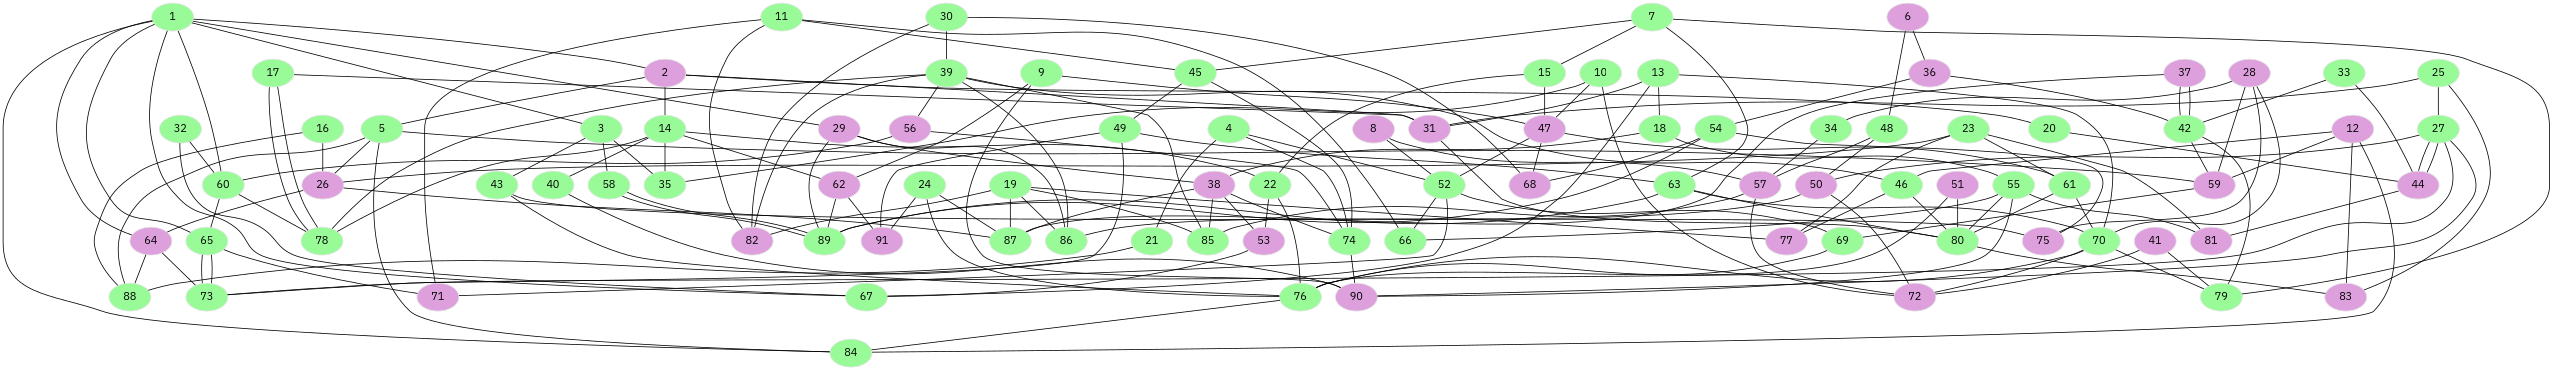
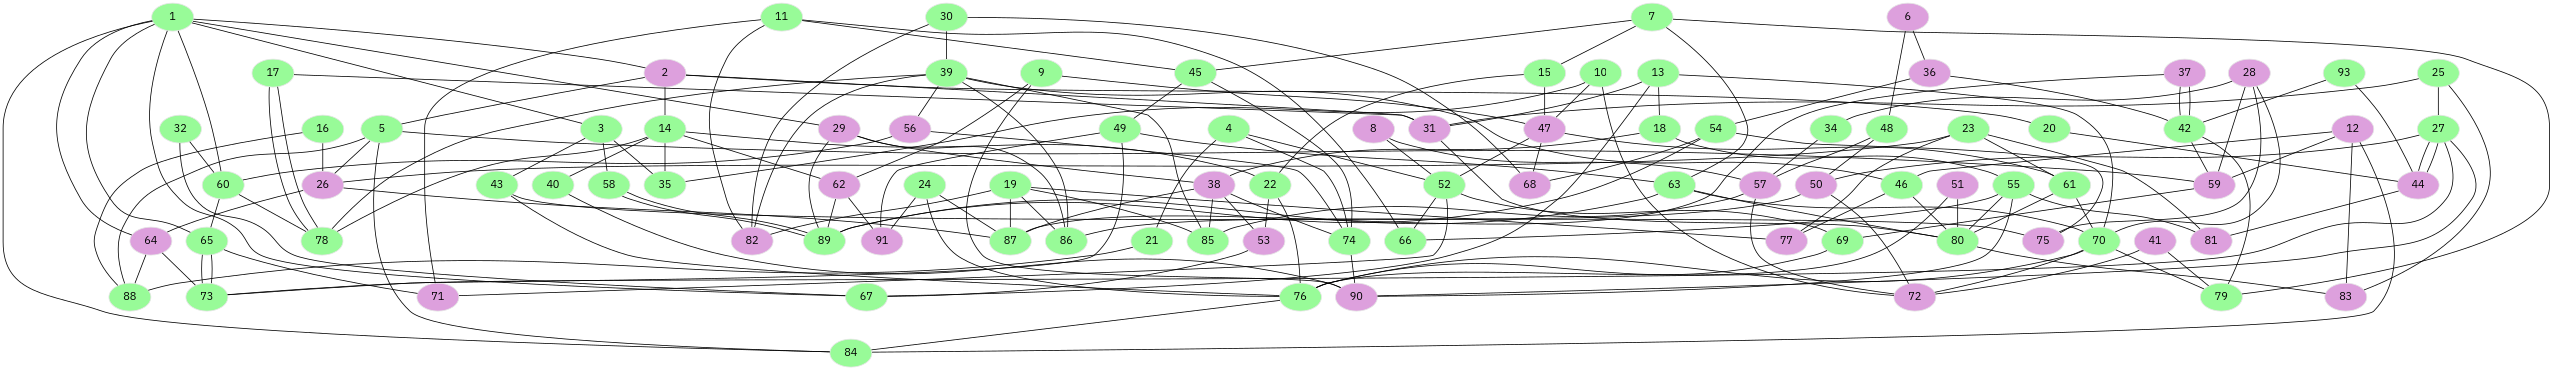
node "33": label "33" -> "93"
